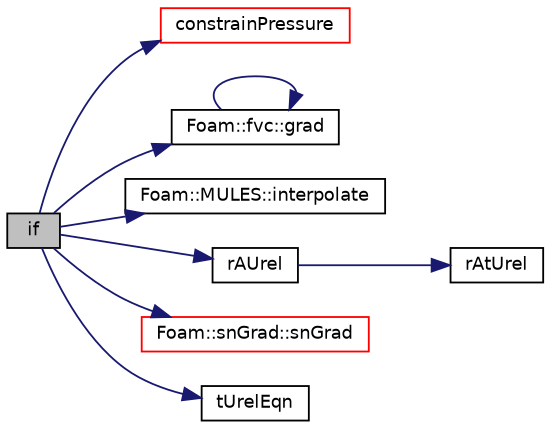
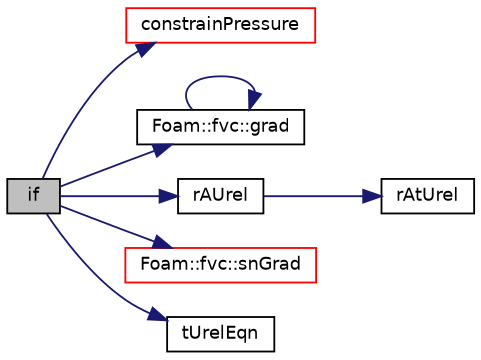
node "Foam::MULES::interpolate": removed
node "Foam::snGrad::snGrad": label "Foam::snGrad::snGrad" -> "Foam::fvc::snGrad"
